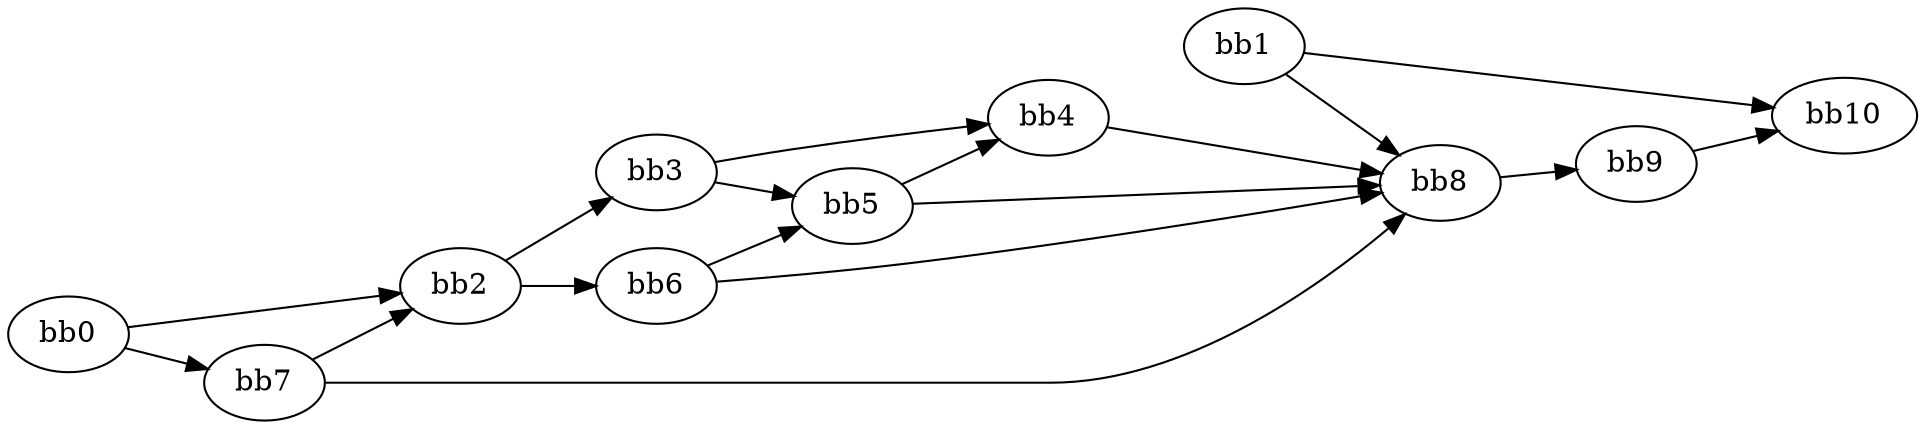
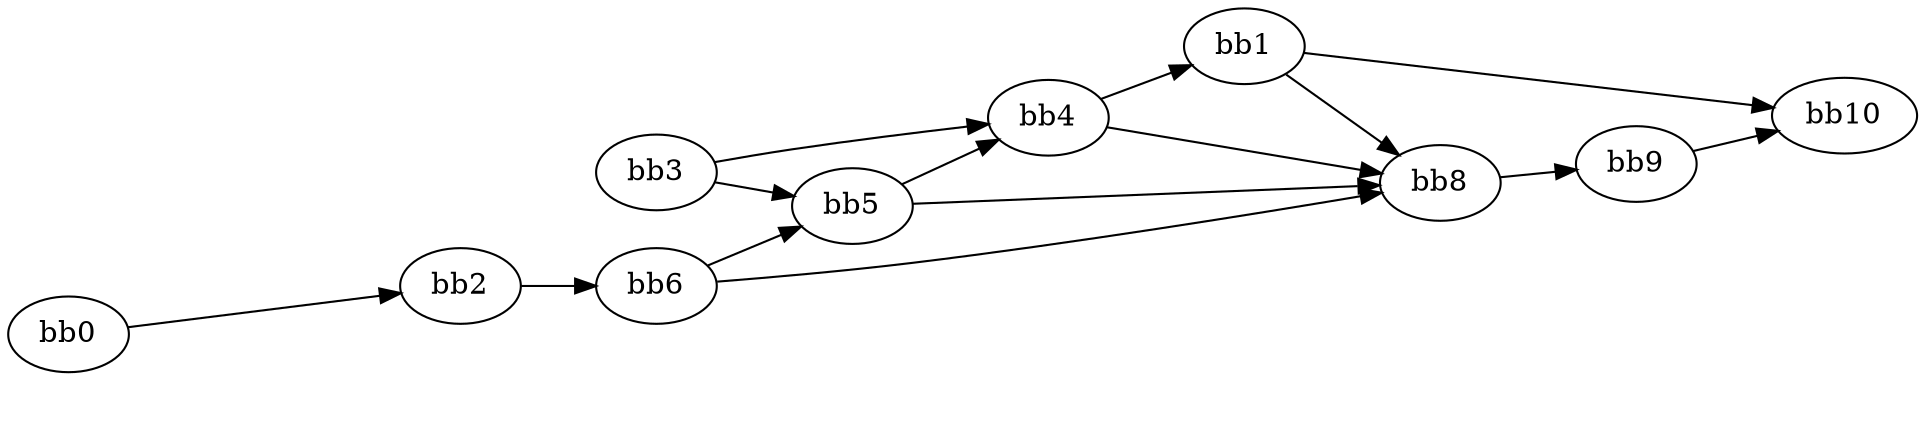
edge "bb4" -> "bb1": added
edge "bb2" -> "bb3": removed
node "bb7": removed
